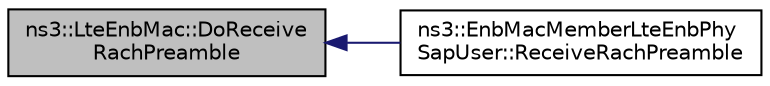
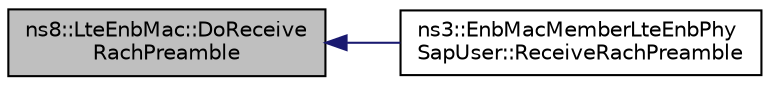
node "ns3::LteEnbMac::DoReceive RachPreamble": label "ns3::LteEnbMac::DoReceive RachPreamble" -> "ns8::LteEnbMac::DoReceive RachPreamble"
